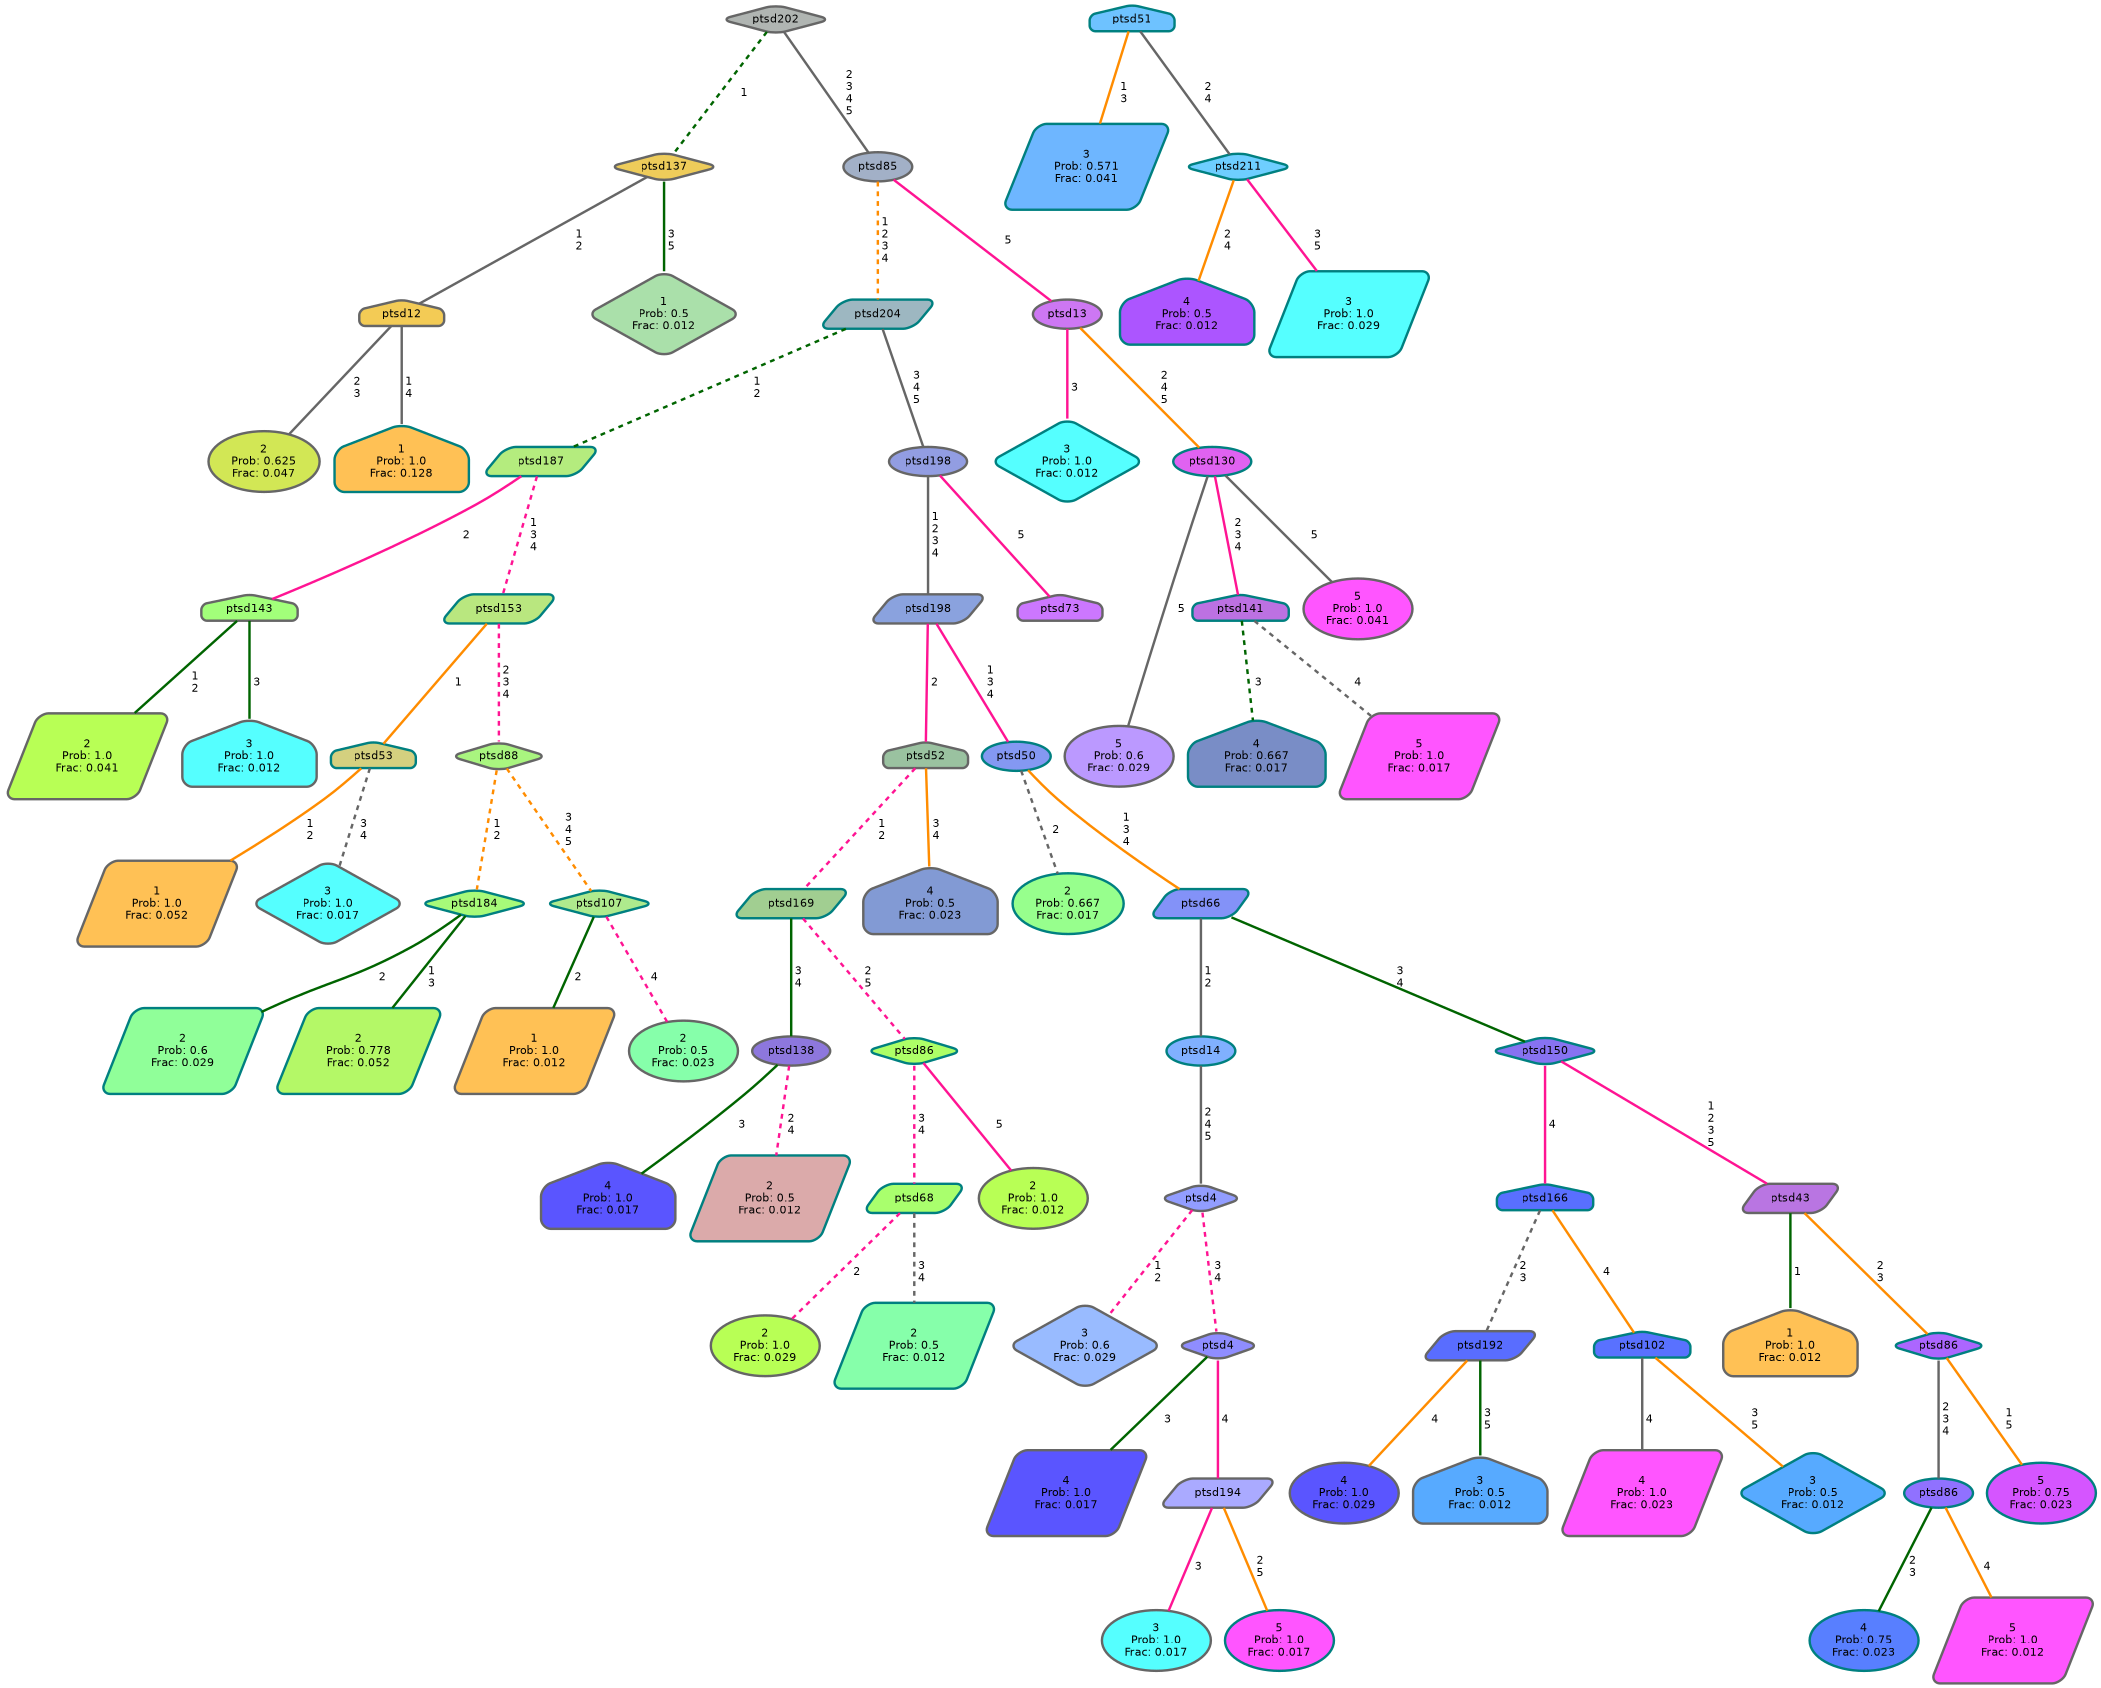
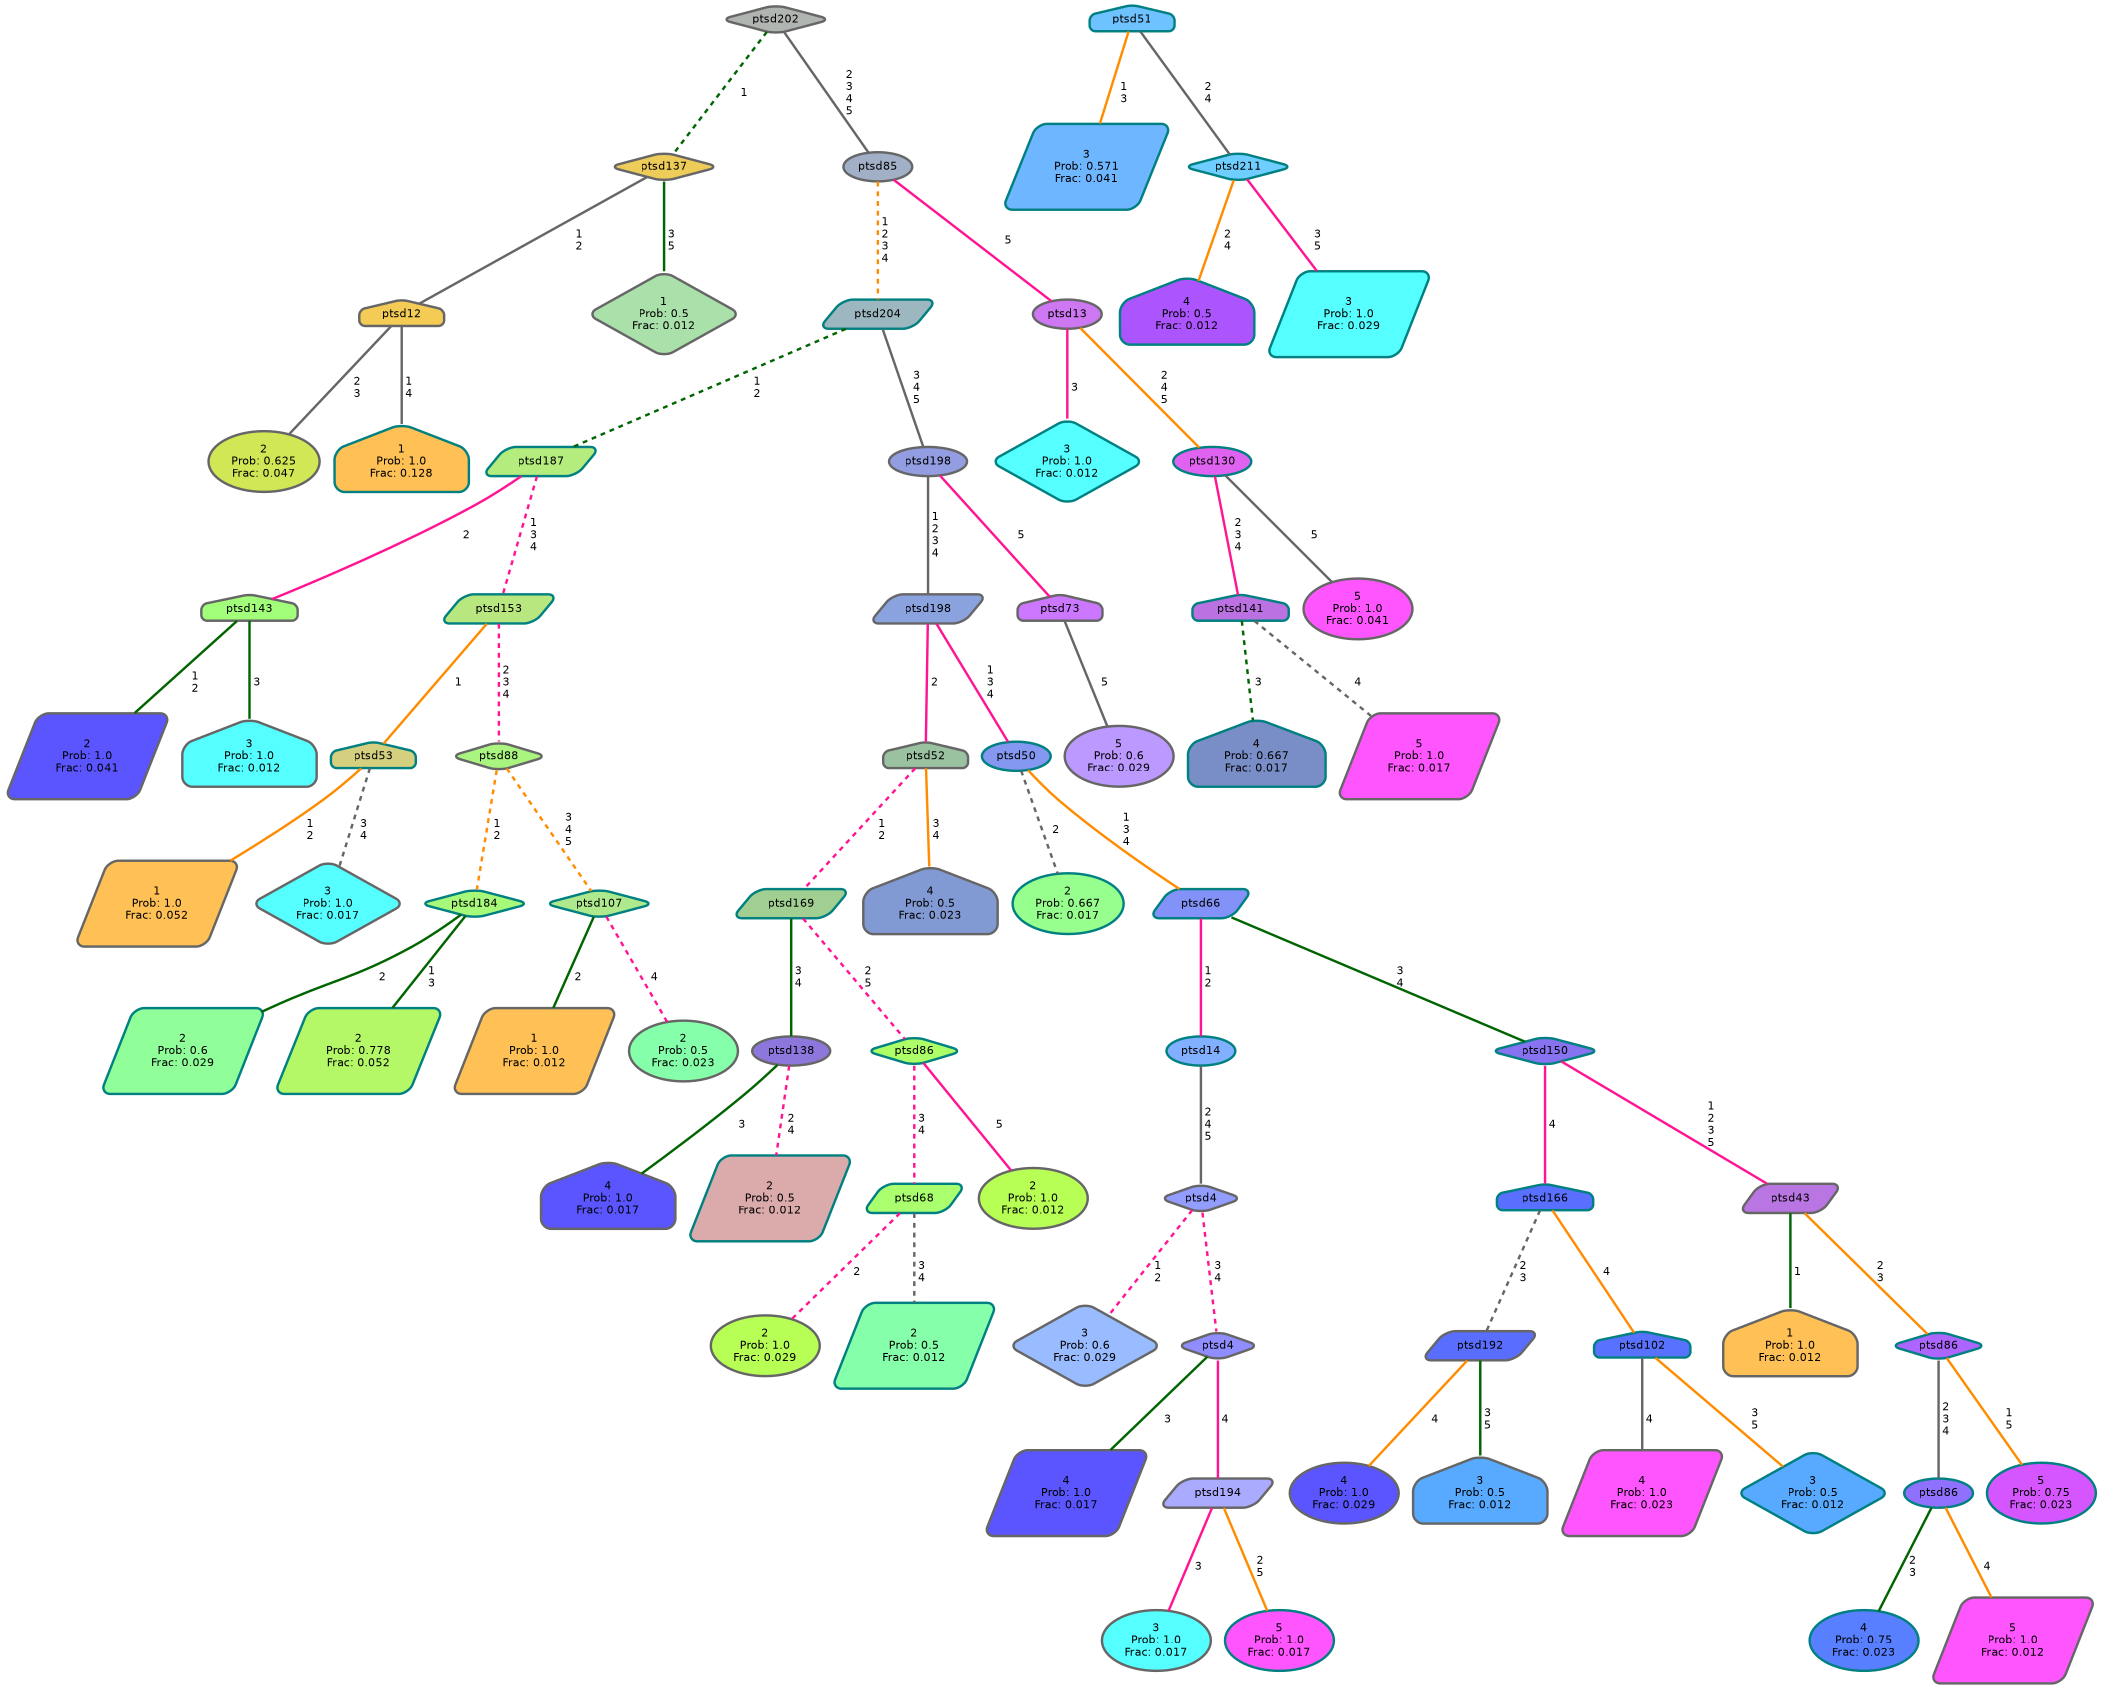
edge "ptsd130" -- "5 Prob: 0.6 Frac: 0.029": now "ptsd73" -- "5 Prob: 0.6 Frac: 0.029"
node "2 Prob: 1.0 Frac: 0.041": fillcolor #b8ff55 -> #5a55ff
edge "ptsd66" -- "ptsd14": color gray40 -> deeppink
